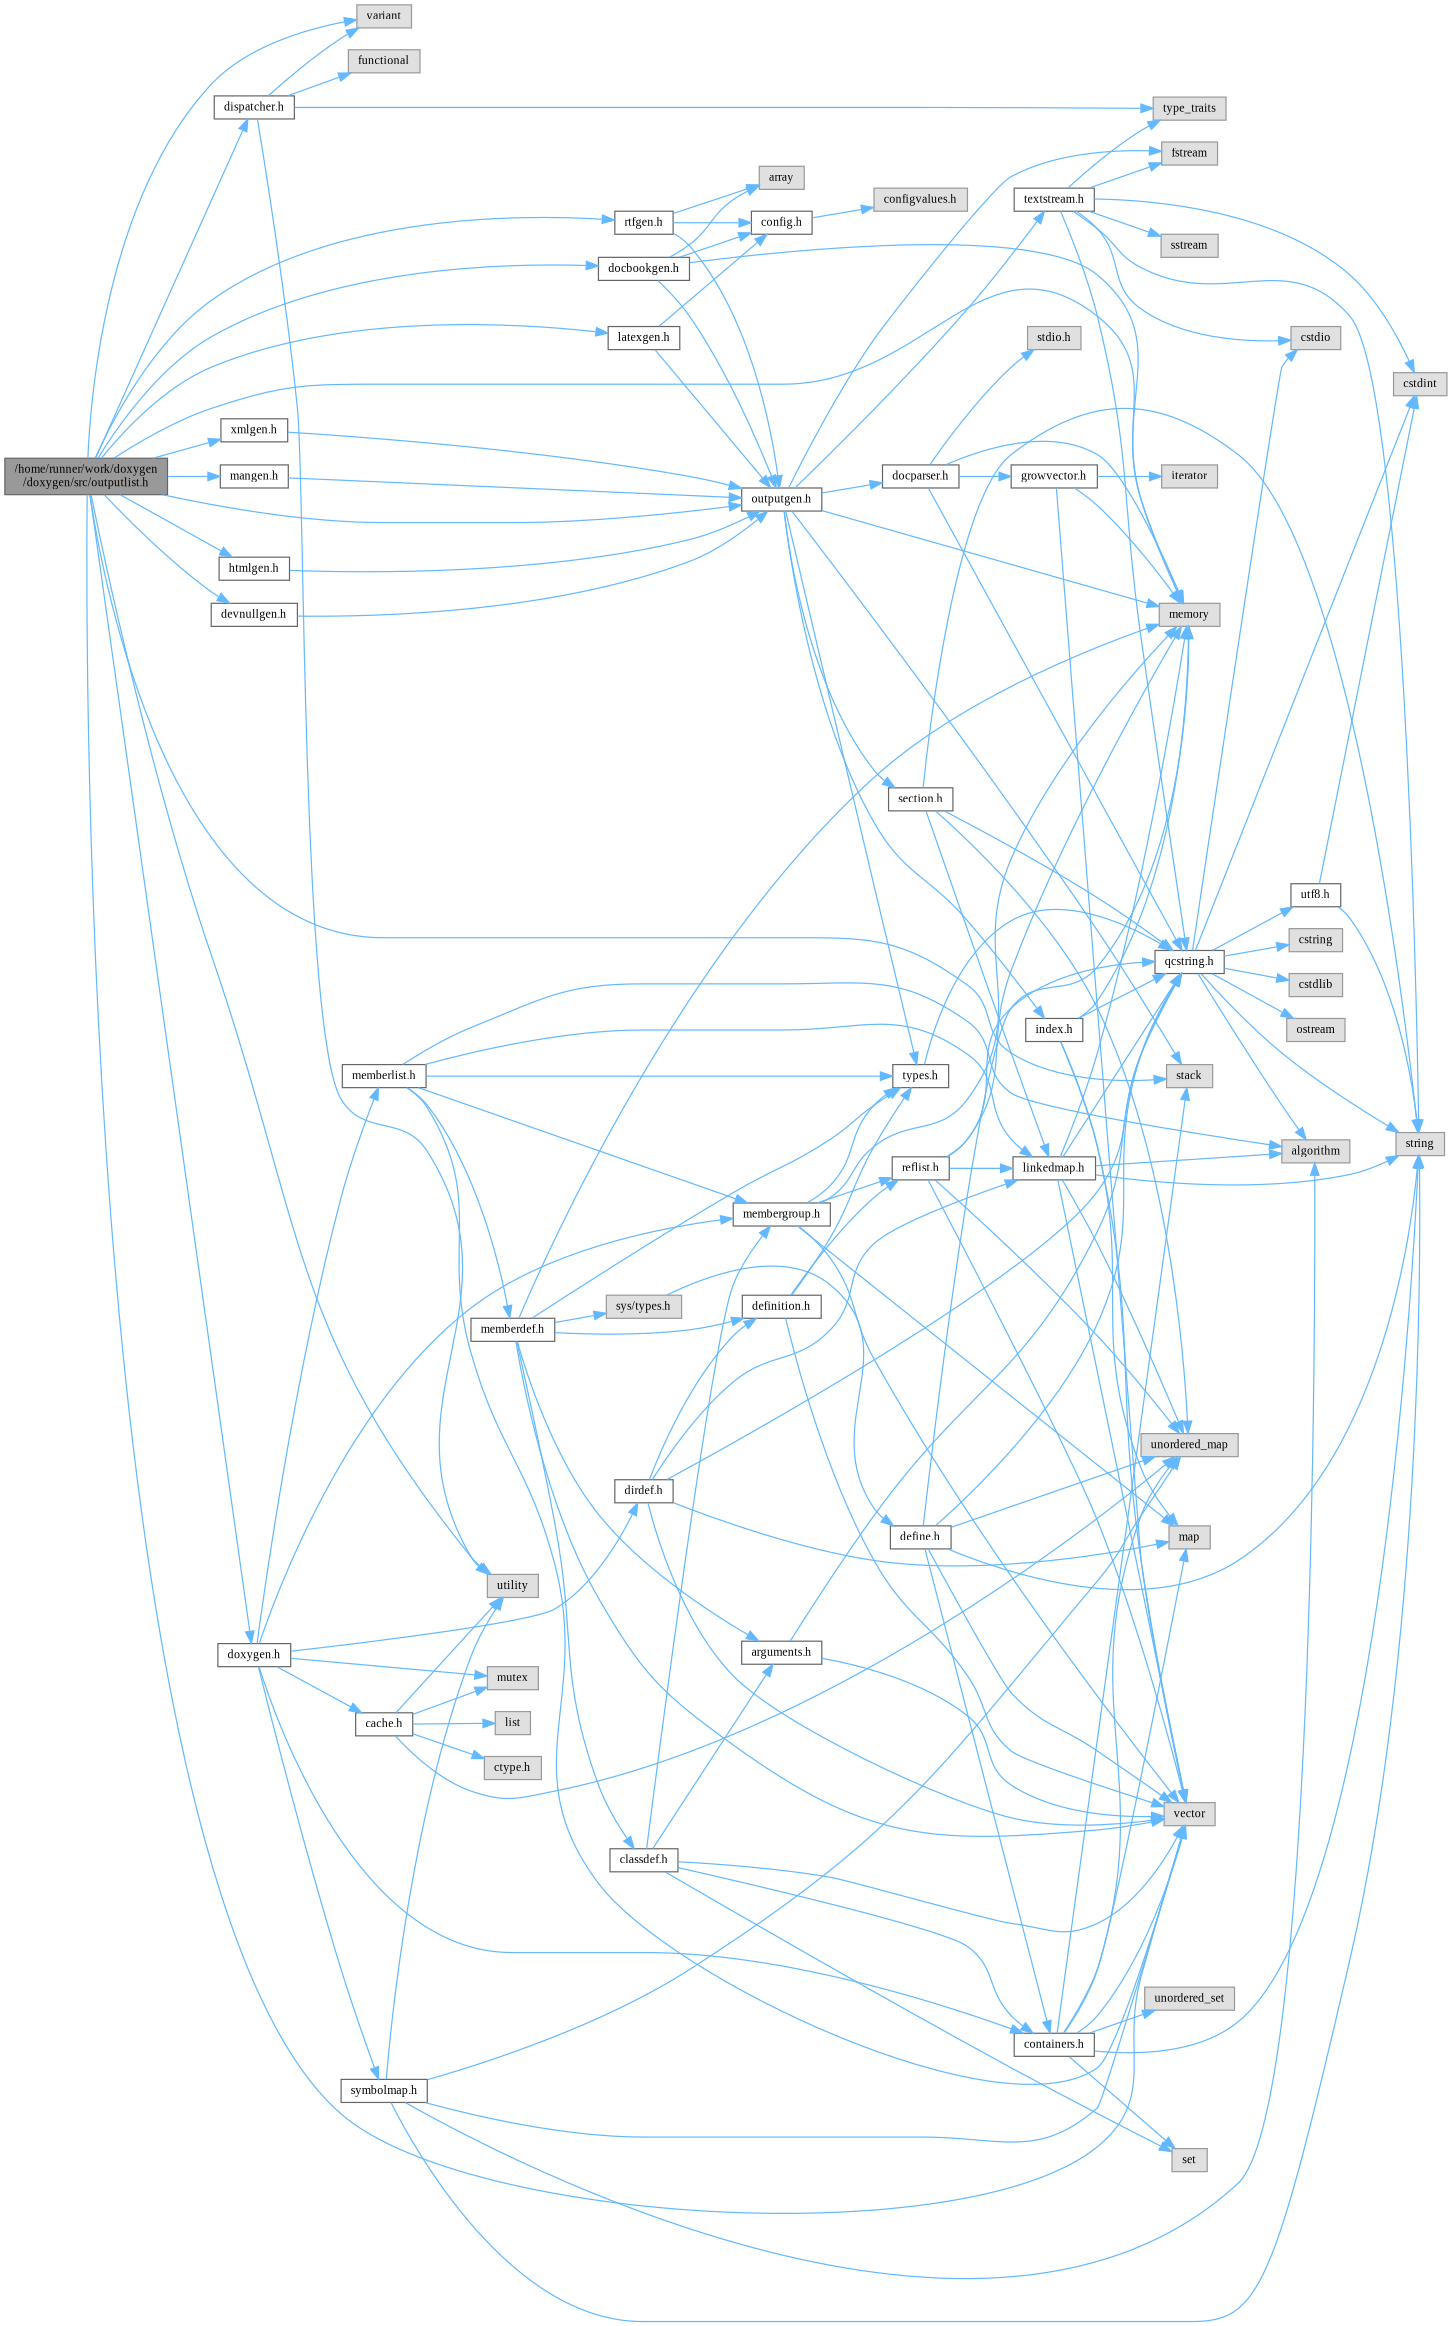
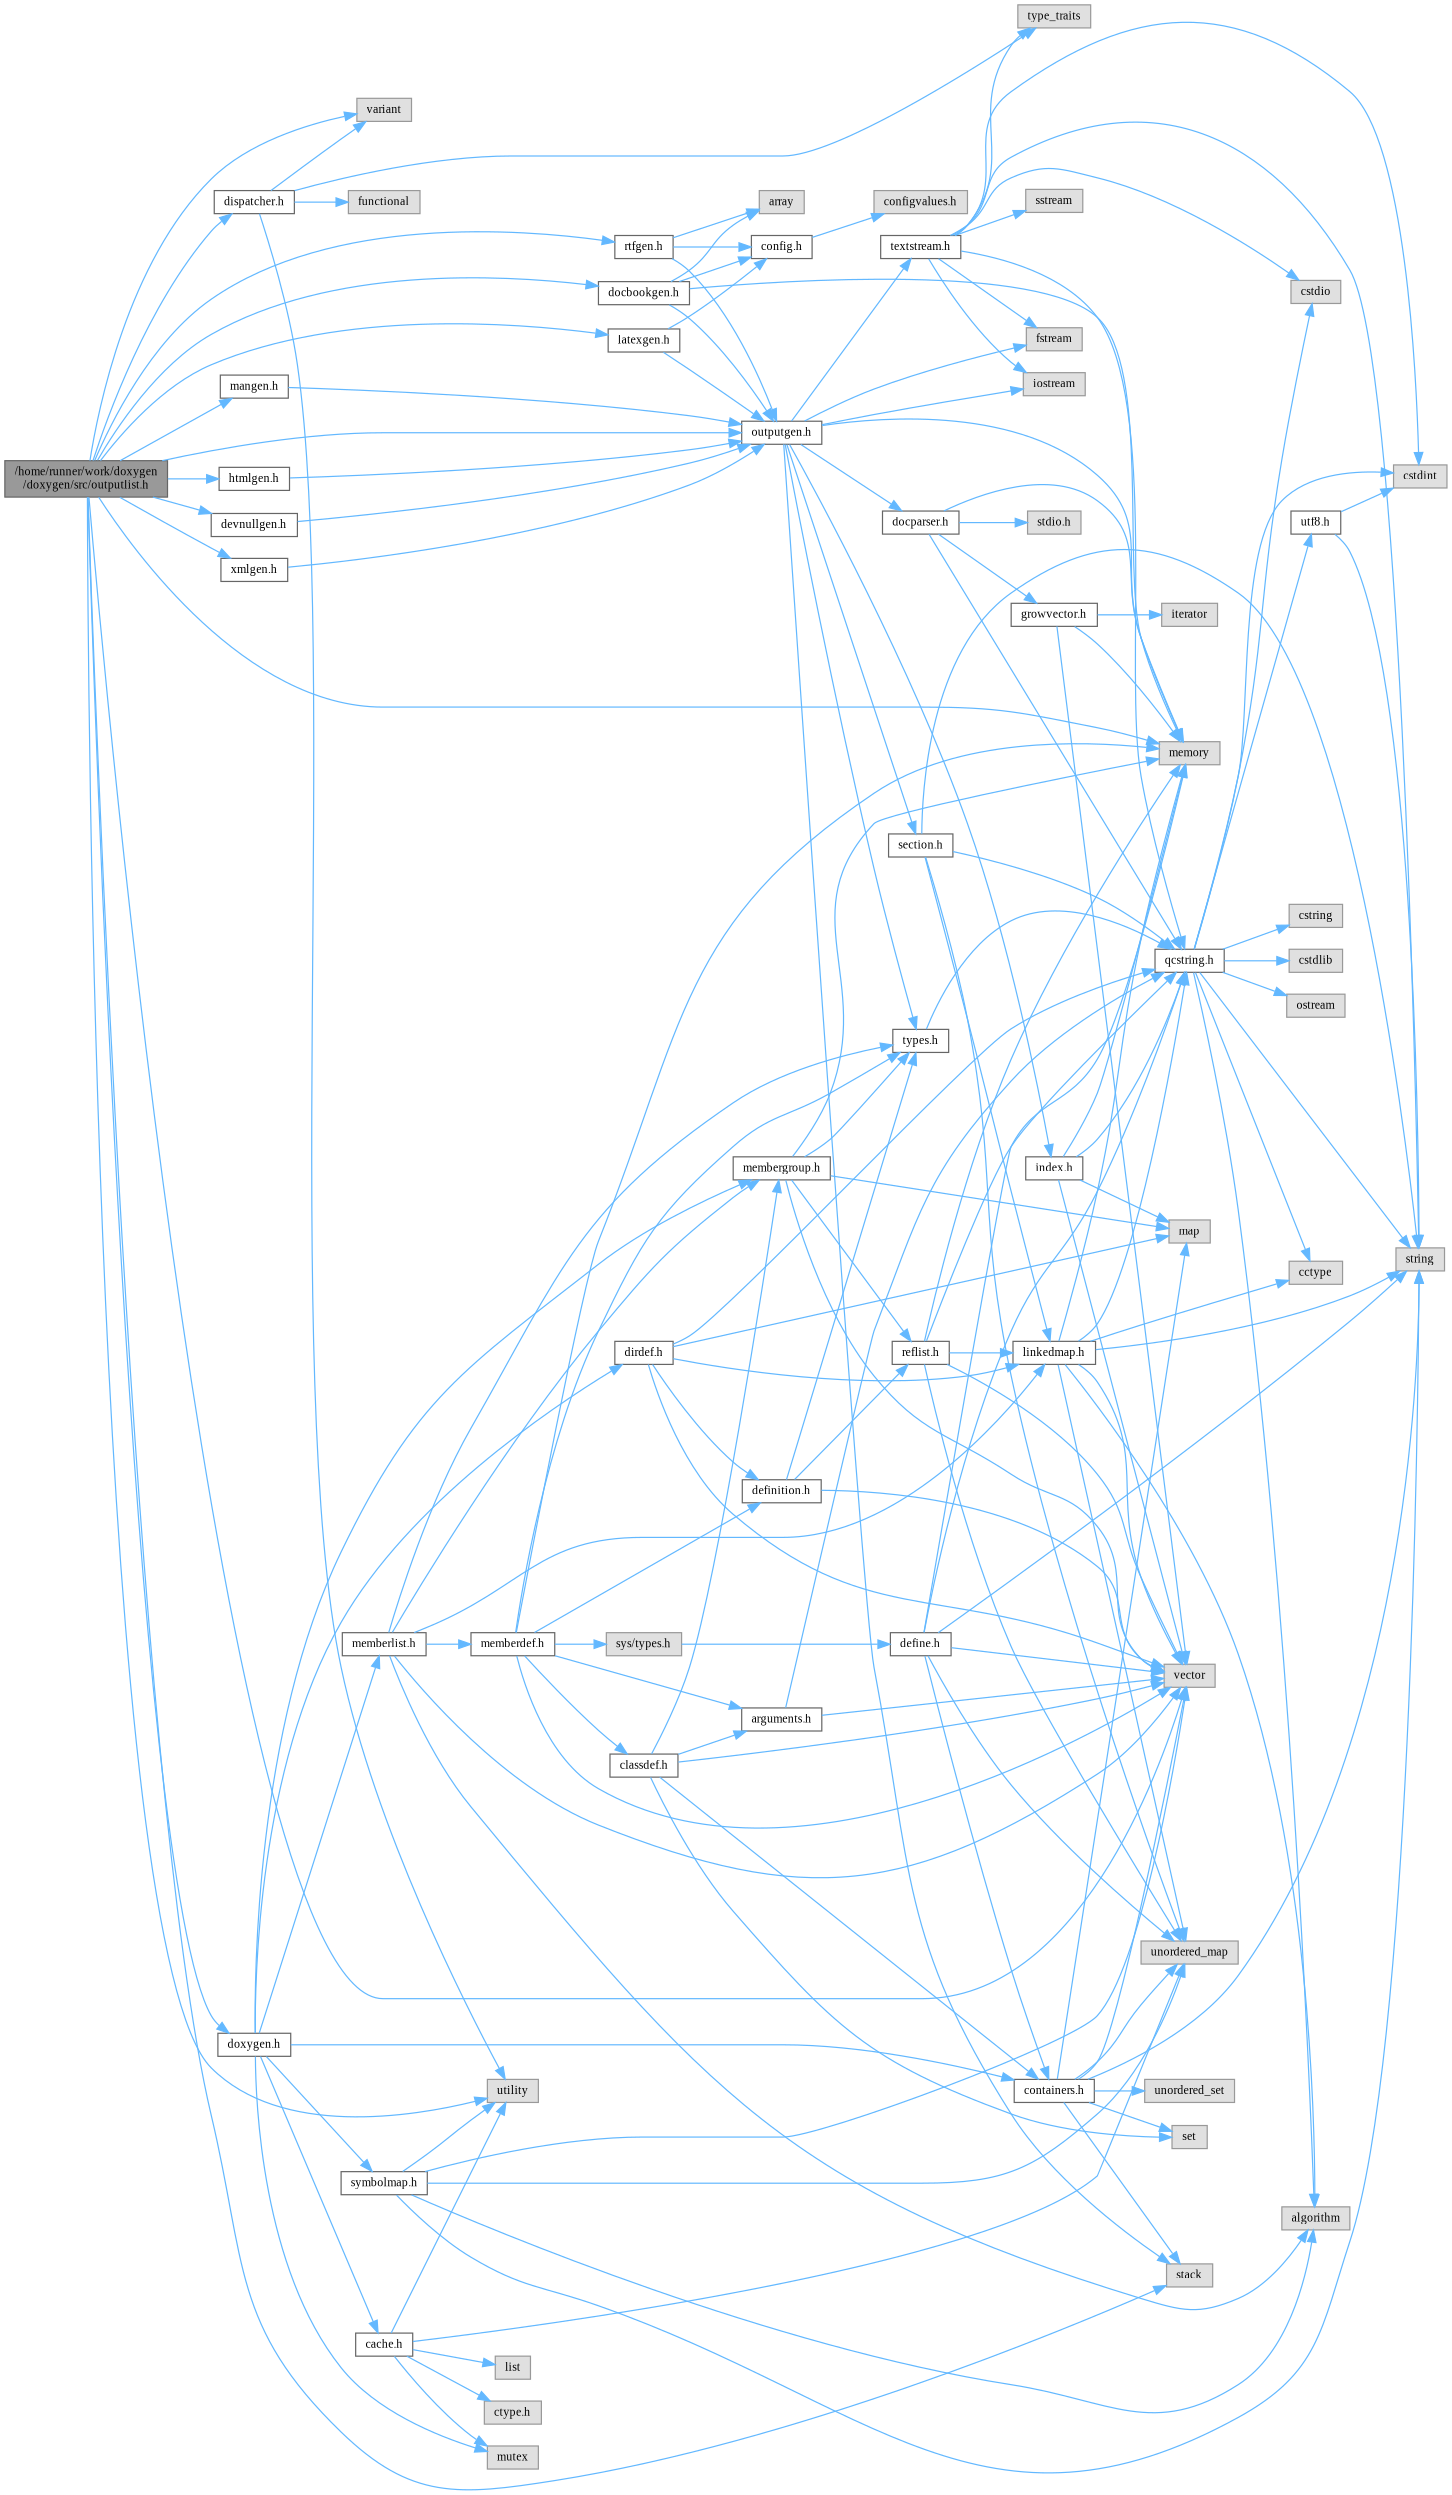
node "iostream": added
node "cctype": added
